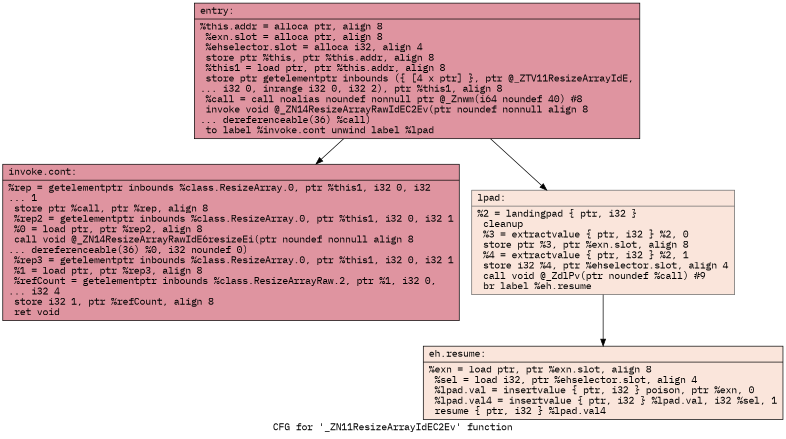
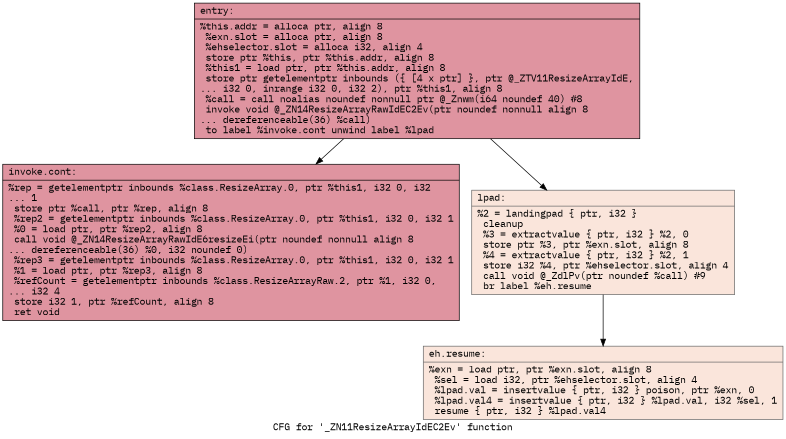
node "eh.resume:": color black -> gray40
